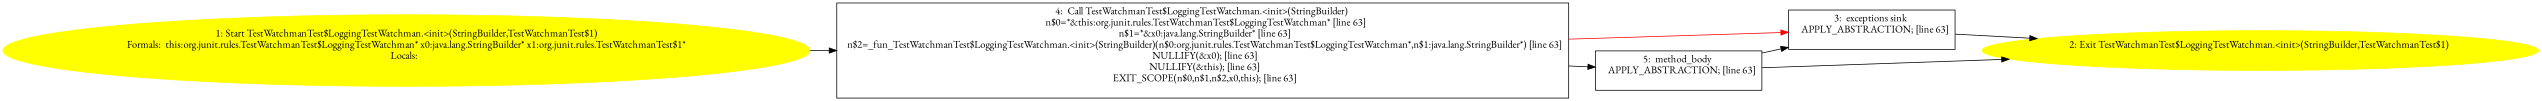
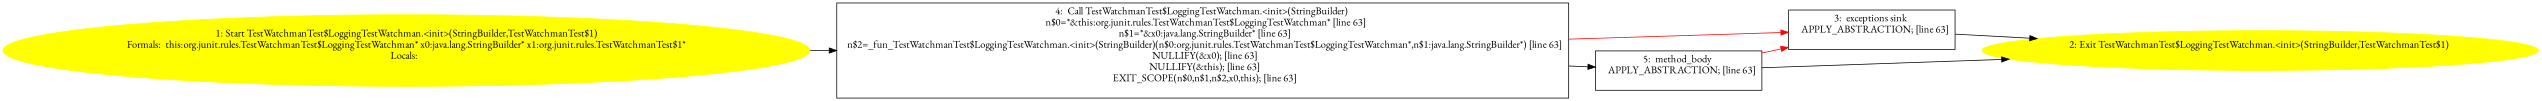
edge "5:  method_body APPLY_ABSTRACTION; [line 63]" -> "3:  exceptions sink APPLY_ABSTRACTION; [line 63]": color black -> red
